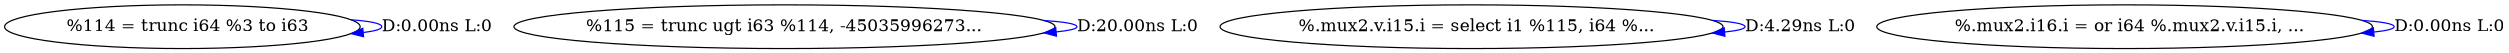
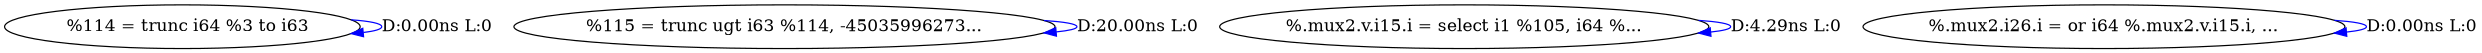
node "%.mux2.v.i15.i = select i1 %115, i64 %...": label "%.mux2.v.i15.i = select i1 %115, i64 %..." -> "%.mux2.v.i15.i = select i1 %105, i64 %..."
node "%.mux2.i16.i = or i64 %.mux2.v.i15.i, ...": label "%.mux2.i16.i = or i64 %.mux2.v.i15.i, ..." -> "%.mux2.i26.i = or i64 %.mux2.v.i15.i, ..."
